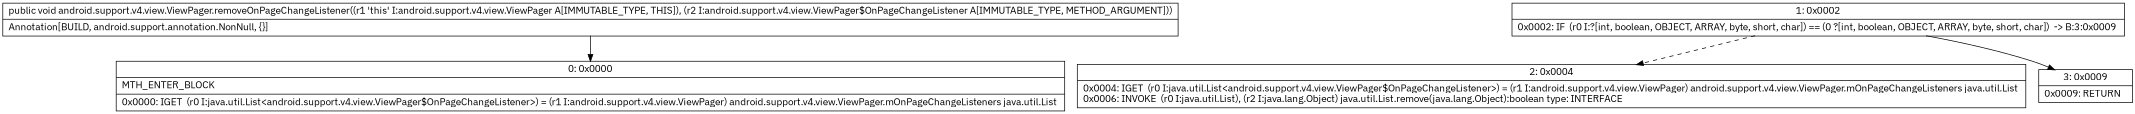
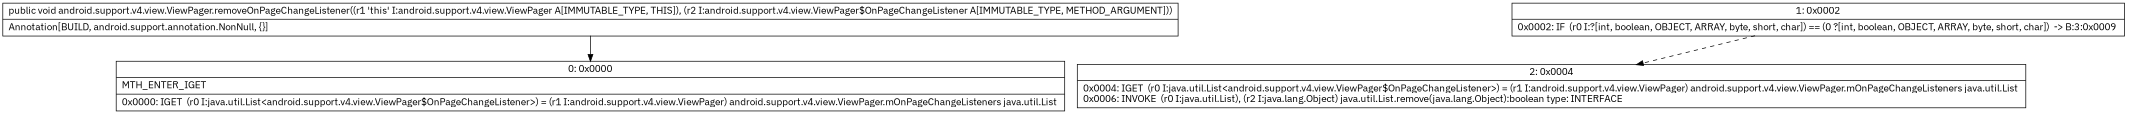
node "0: 0x0000": text "MTH_ENTER_BLOCK" -> "MTH_ENTER_IGET"
node "3: 0x0009": removed
